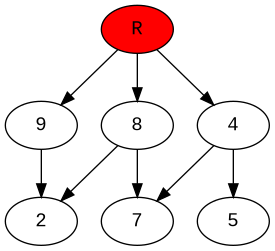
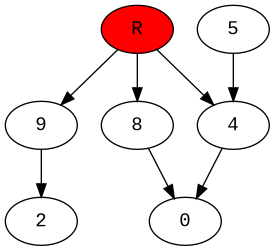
edge "4" -> "5": reversed
edge "8" -> "2": removed
node "7": label "7" -> "0"
